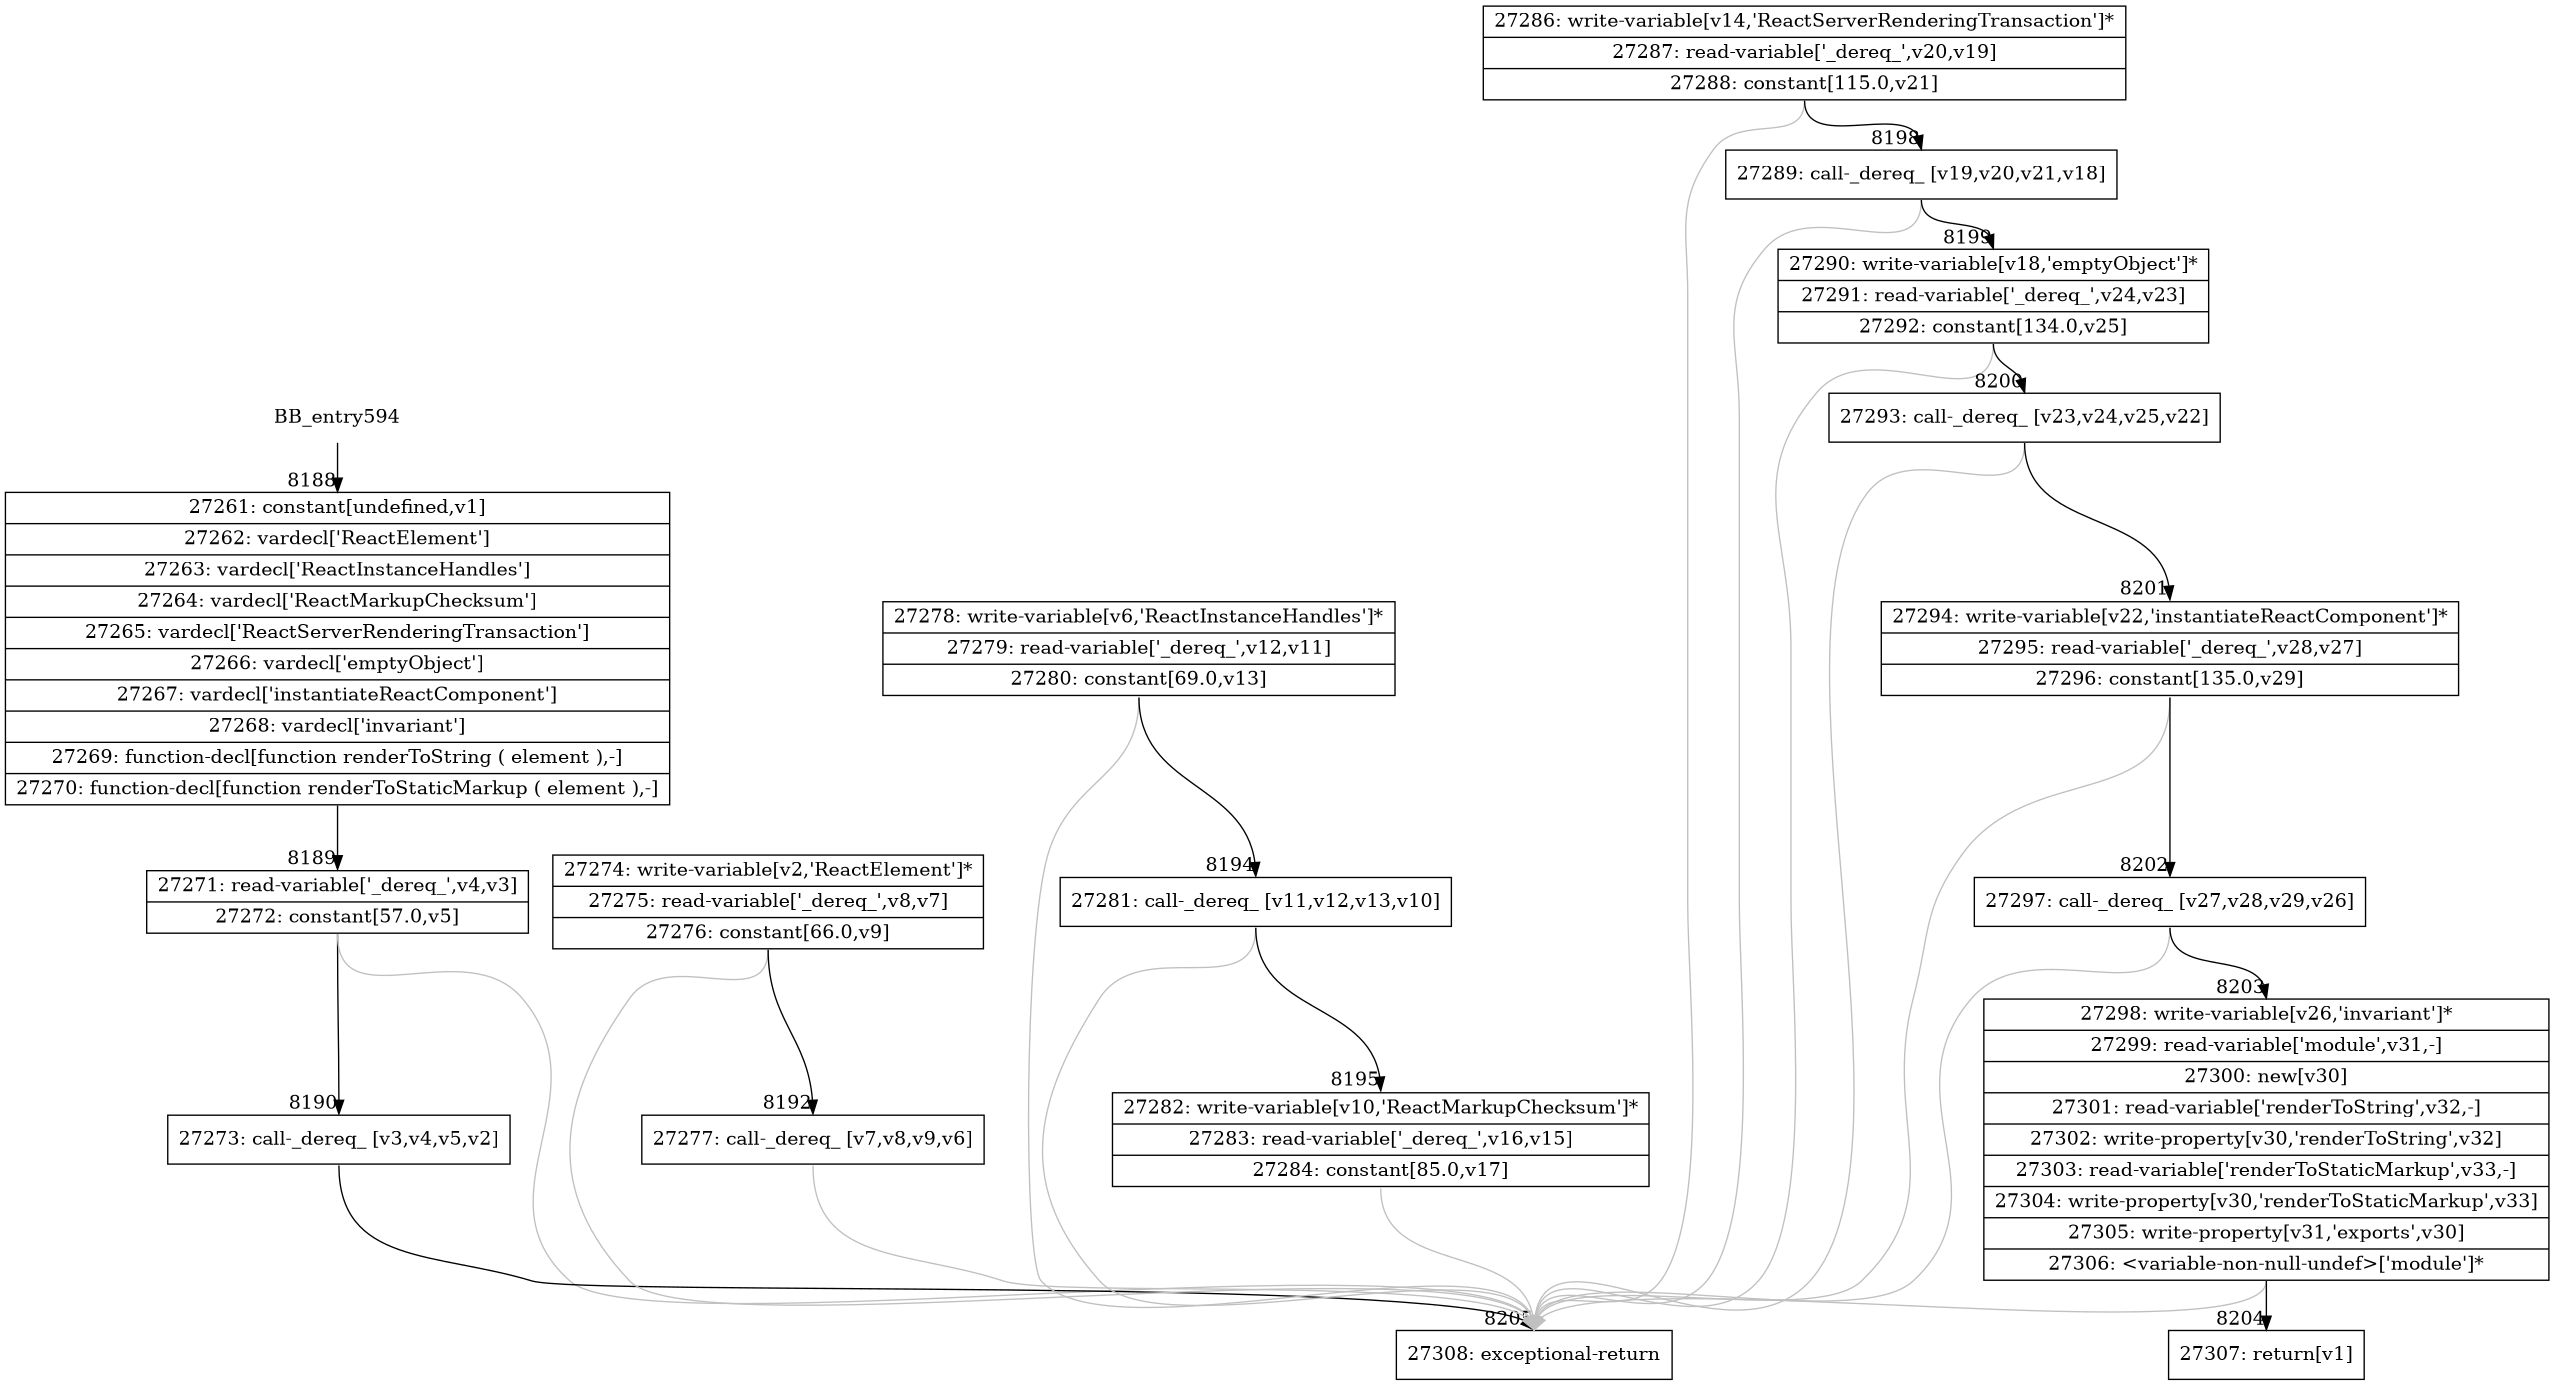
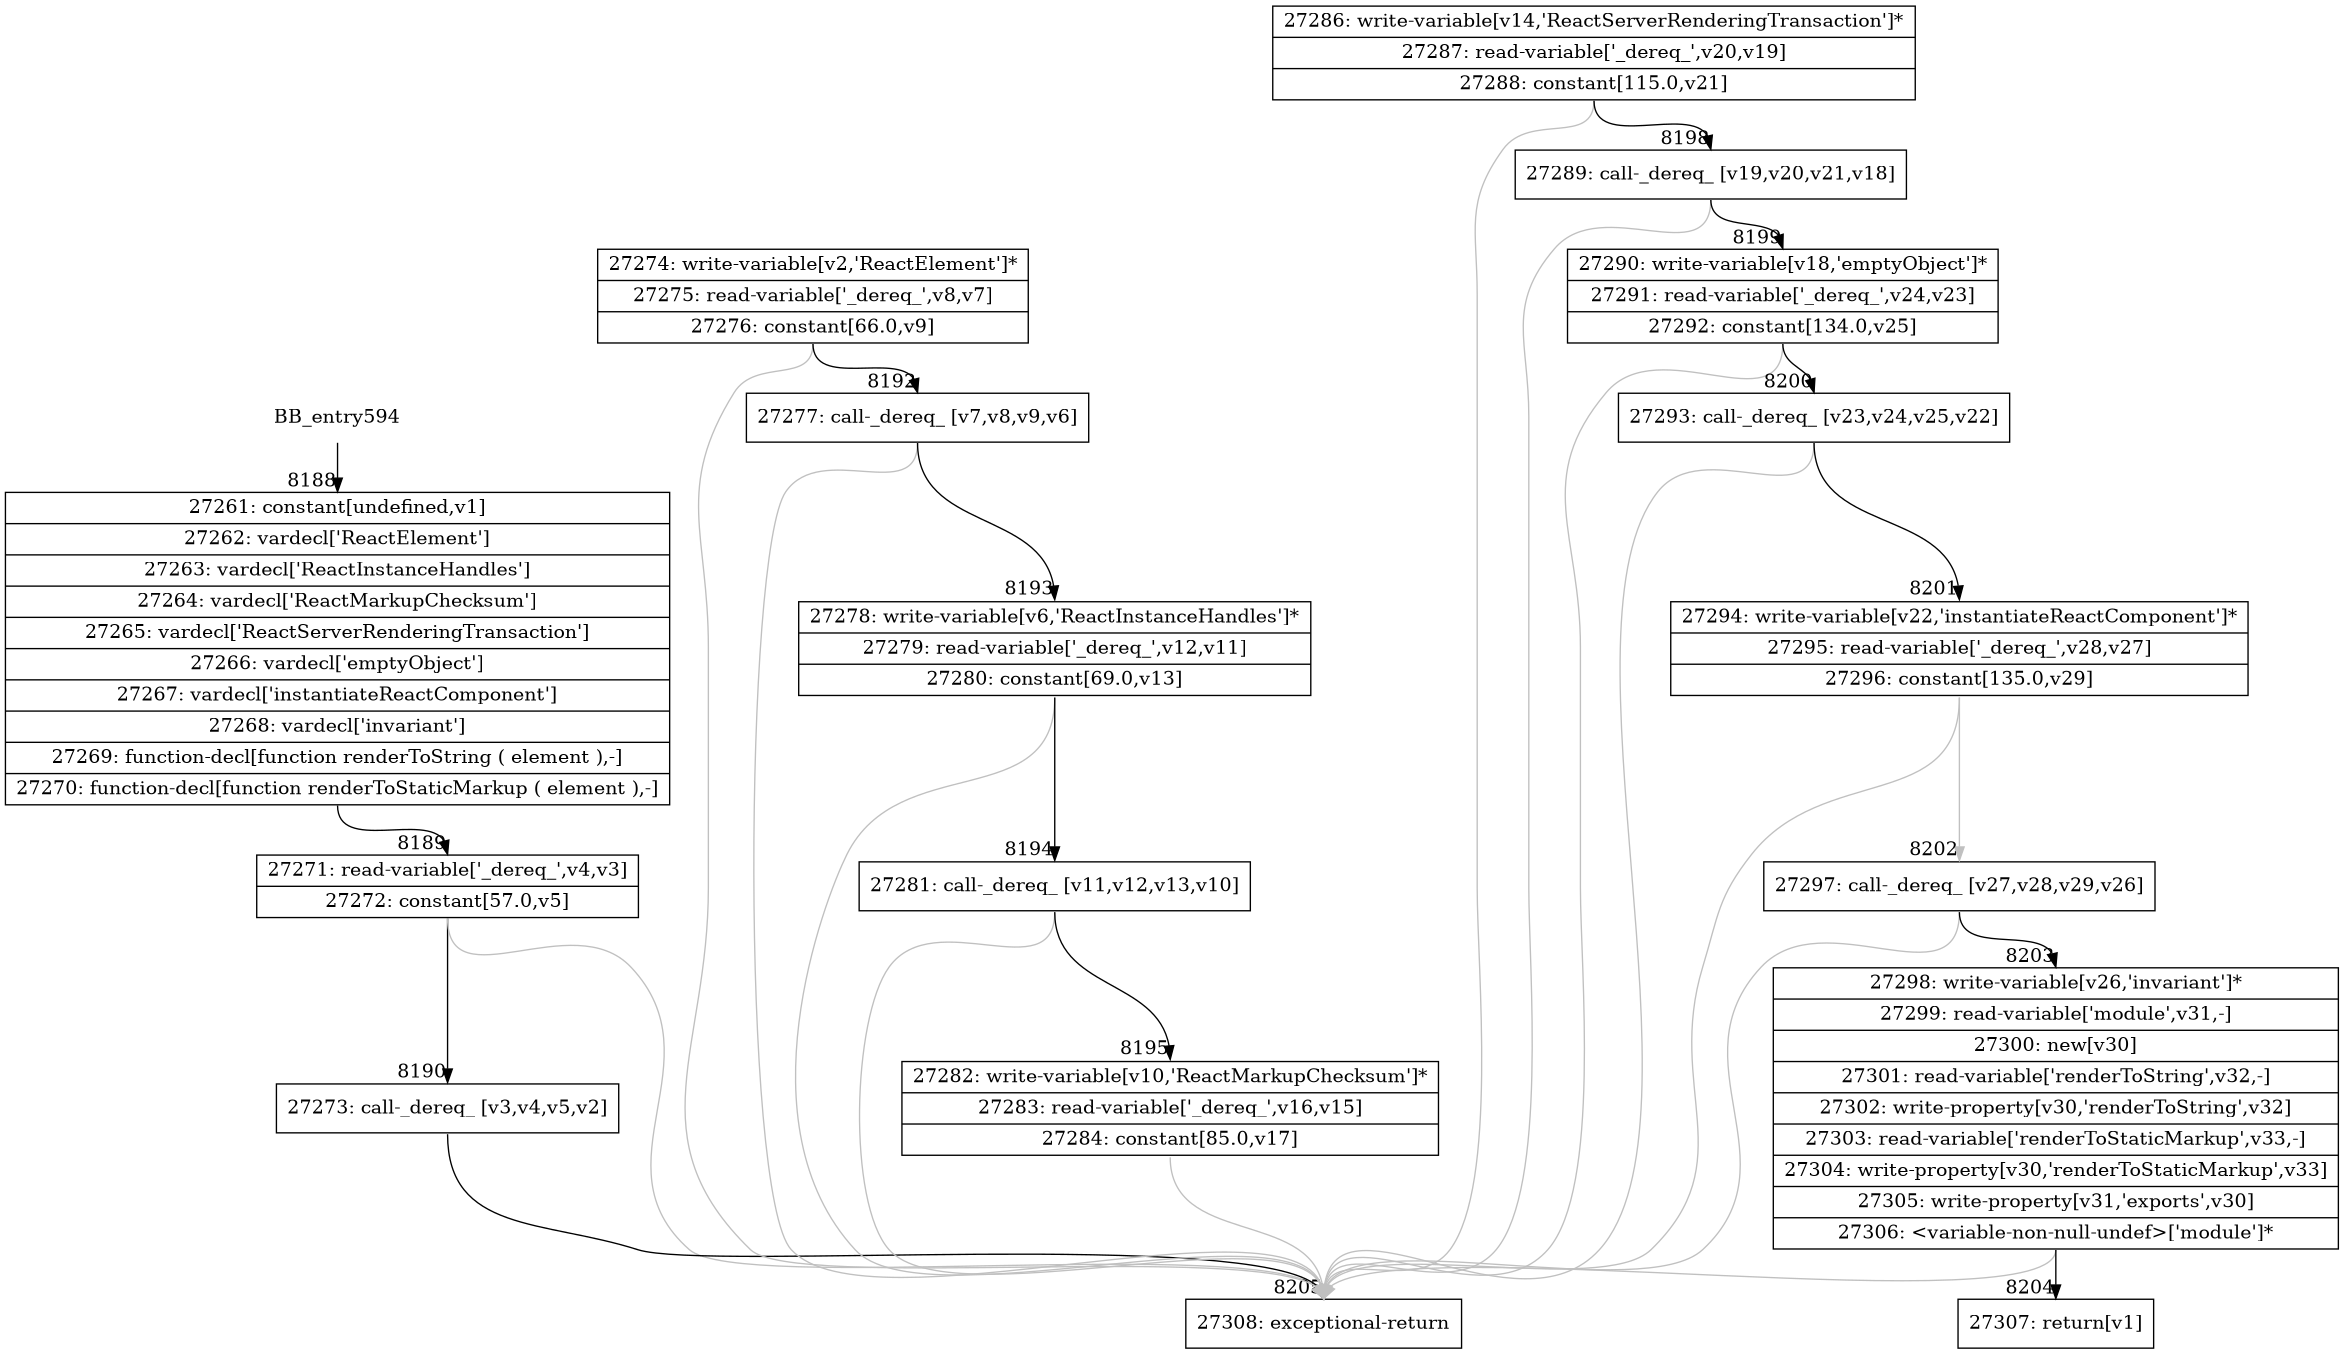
edge "27277: call-_dereq_ [v7,v8,v9,v6]" -> "27278: write-variable[v6,'ReactInstanceHandles']*": added
edge "27294: write-variable[v22,'instantiateReactComponent']*" -> "27297: call-_dereq_ [v27,v28,v29,v26]": color black -> gray
